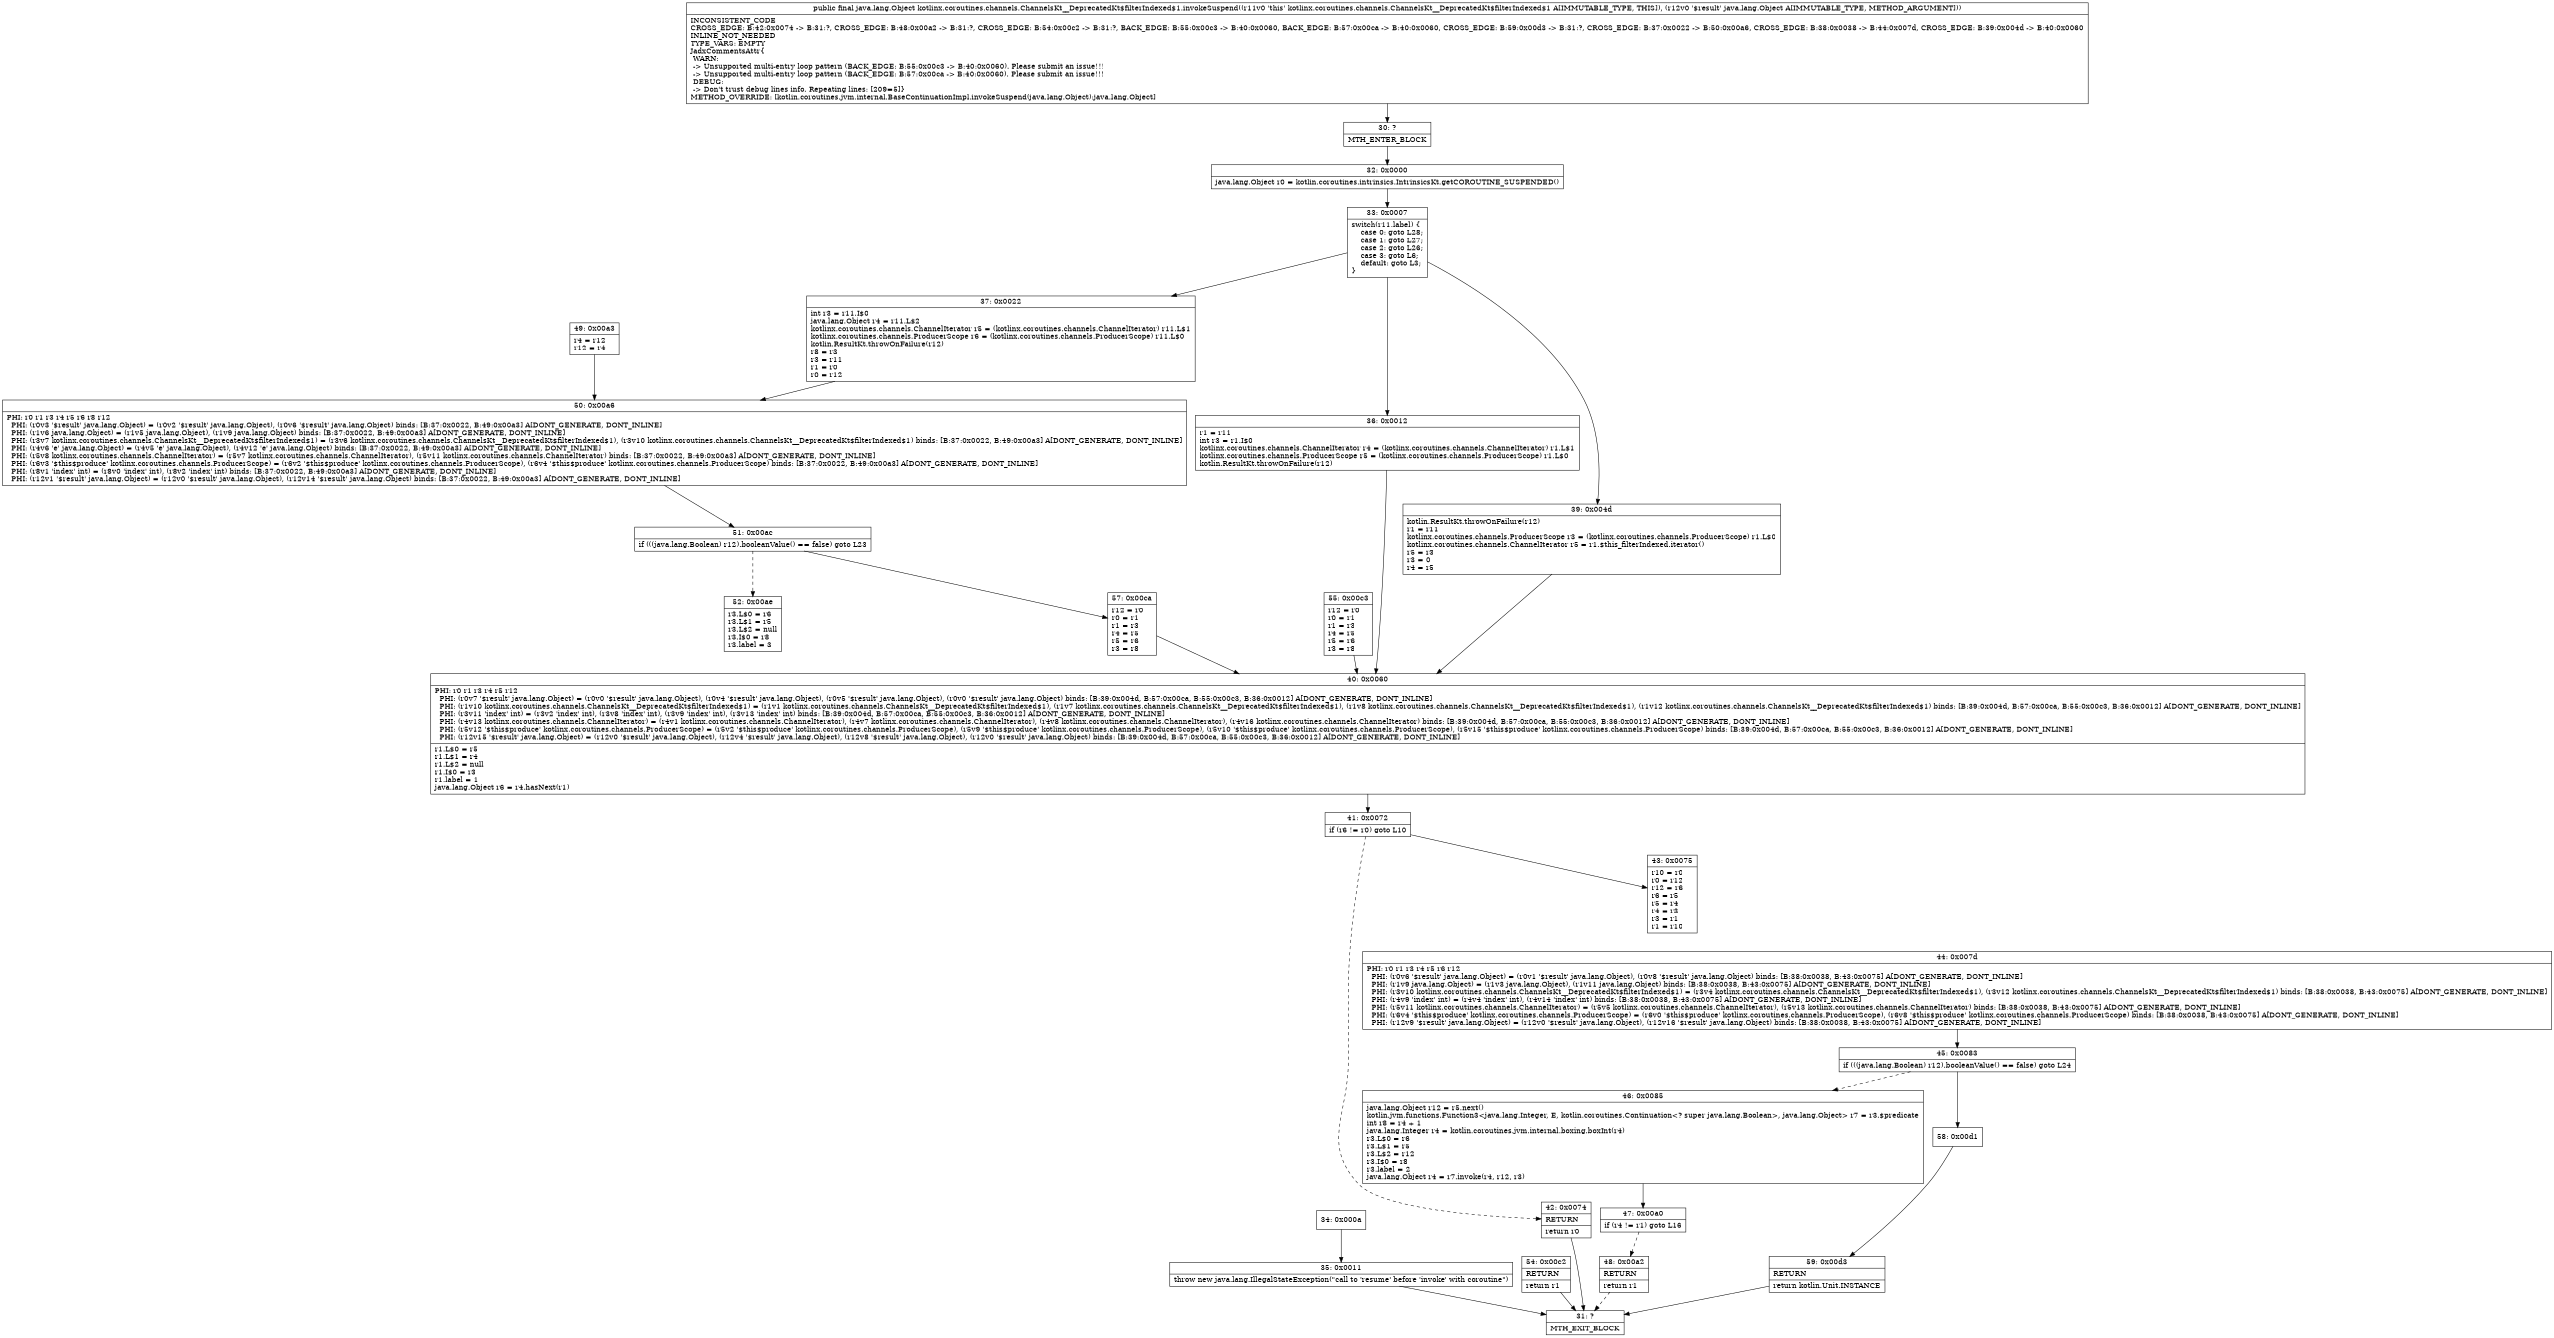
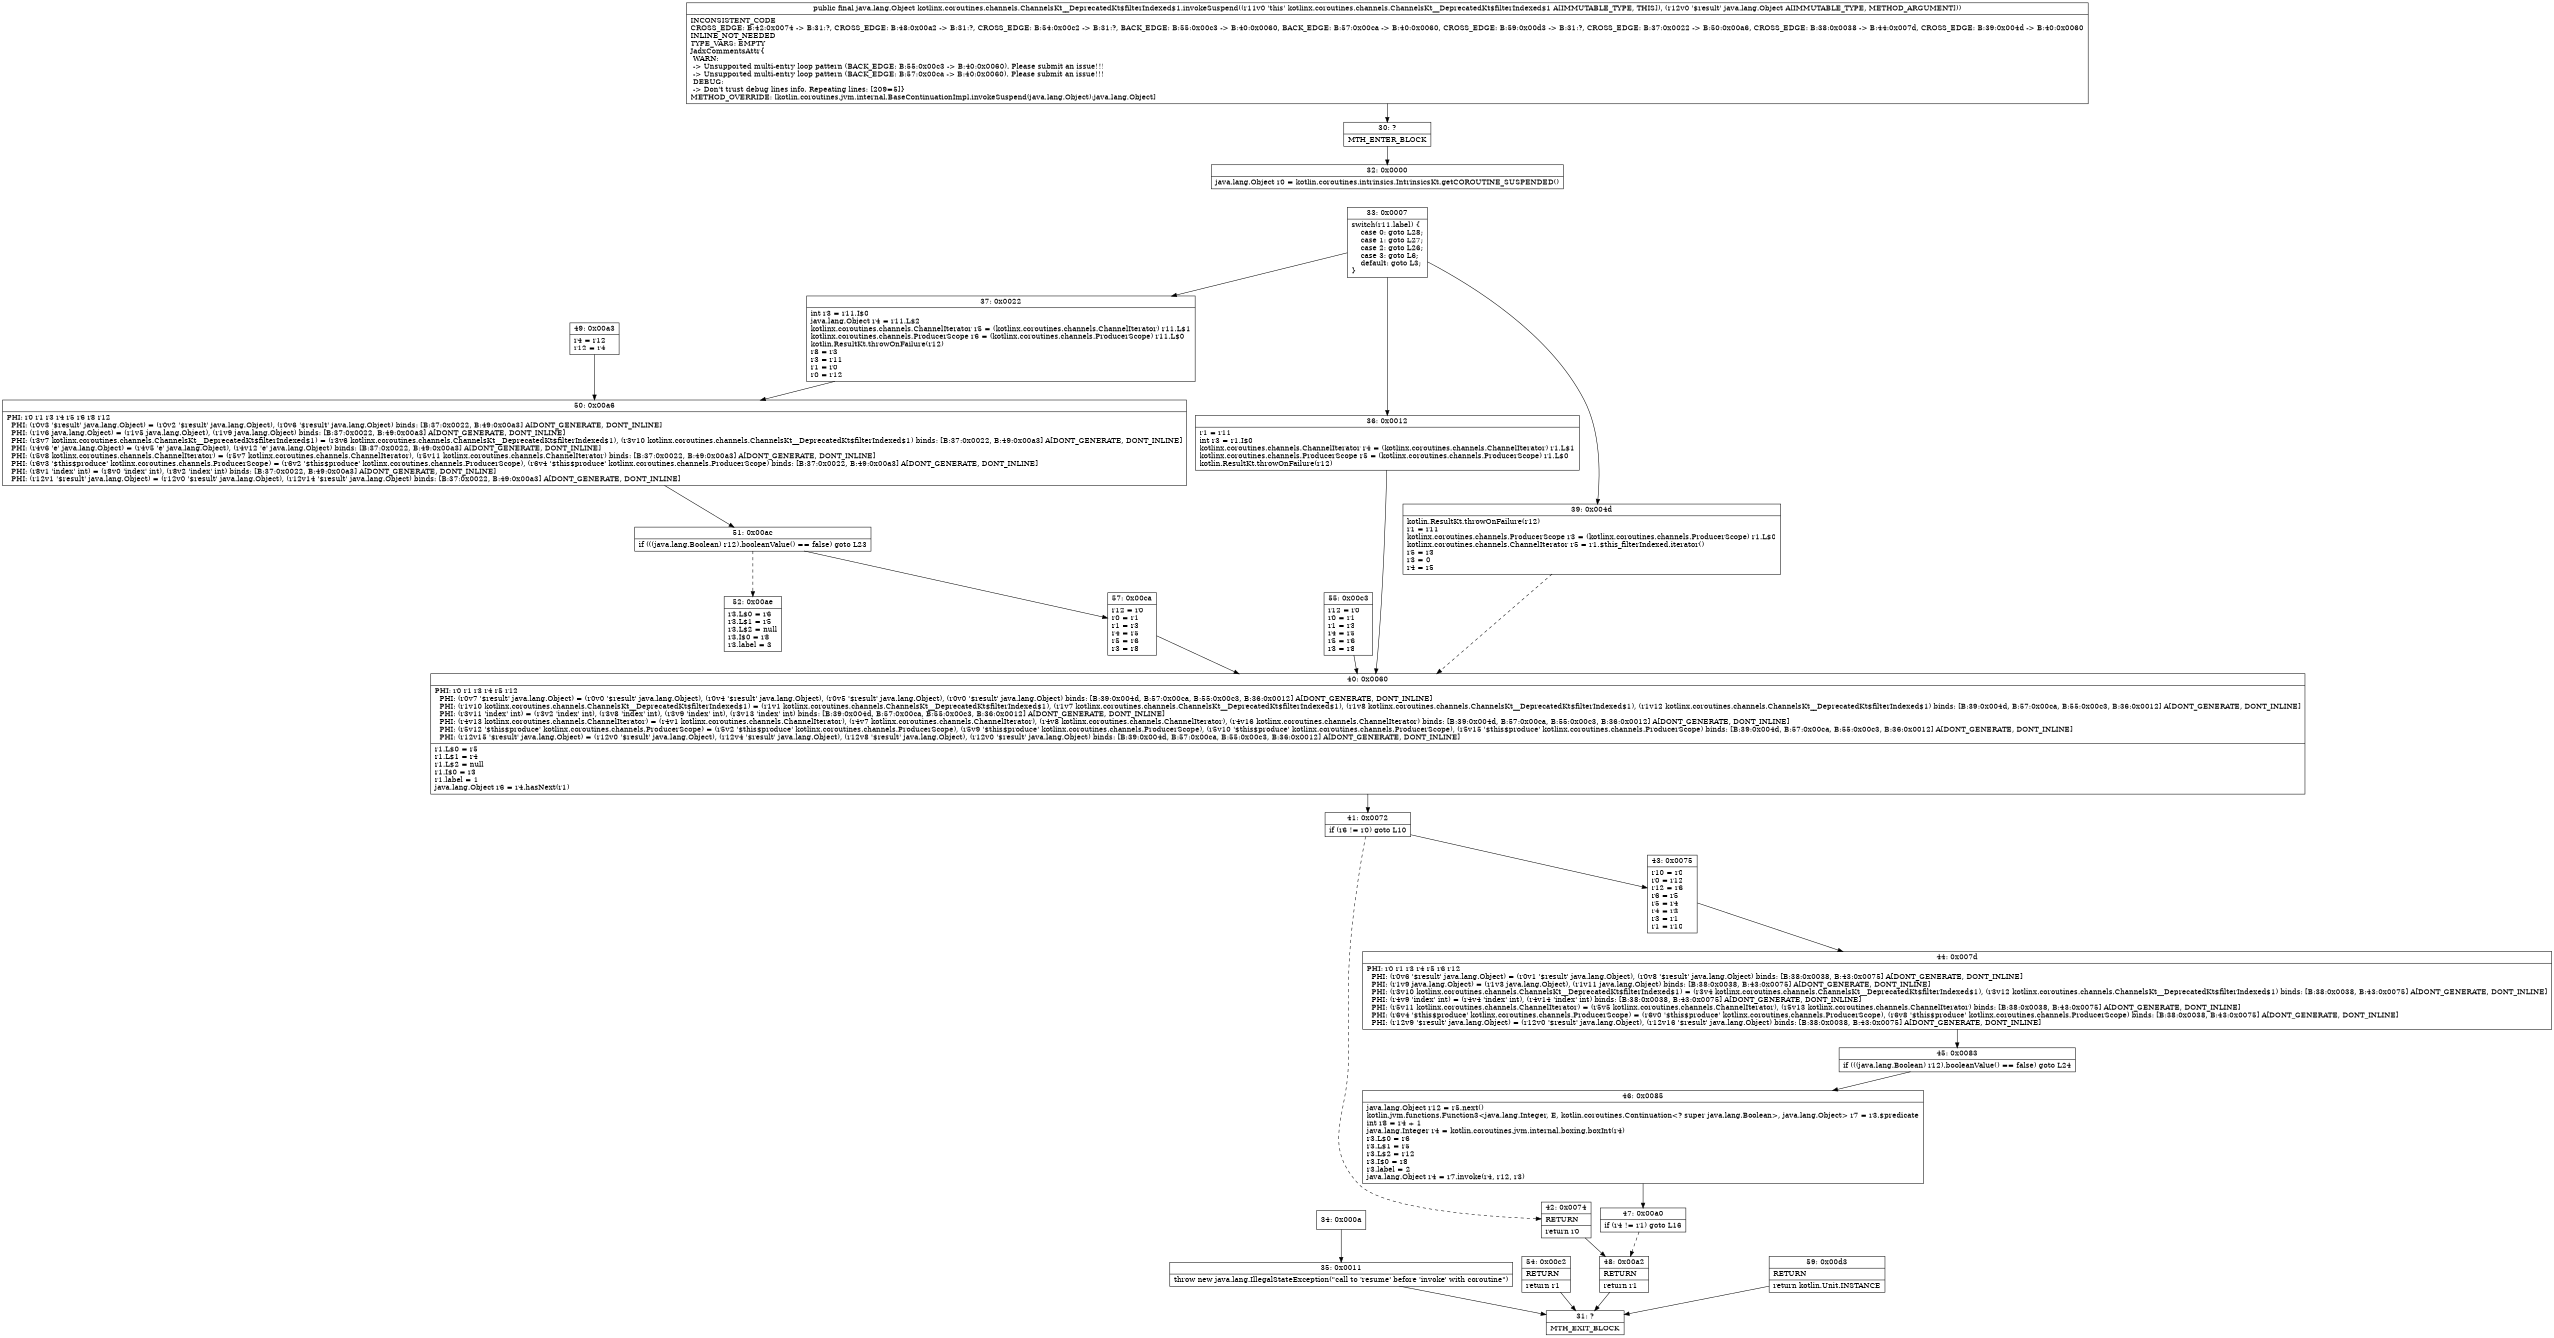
edge "32: 0x0000" -> "33: 0x0007": removed
edge "39: 0x004d" -> "40: 0x0060": style solid -> dashed
edge "43: 0x0075" -> "44: 0x007d": added
edge "45: 0x0083" -> "46: 0x0085": style dashed -> solid
node "58: 0x00d1": removed
edge "42: 0x0074" -> "31: ?": now "42: 0x0074" -> "48: 0x00a2"
edge "48: 0x00a2" -> "31: ?": style dashed -> solid
